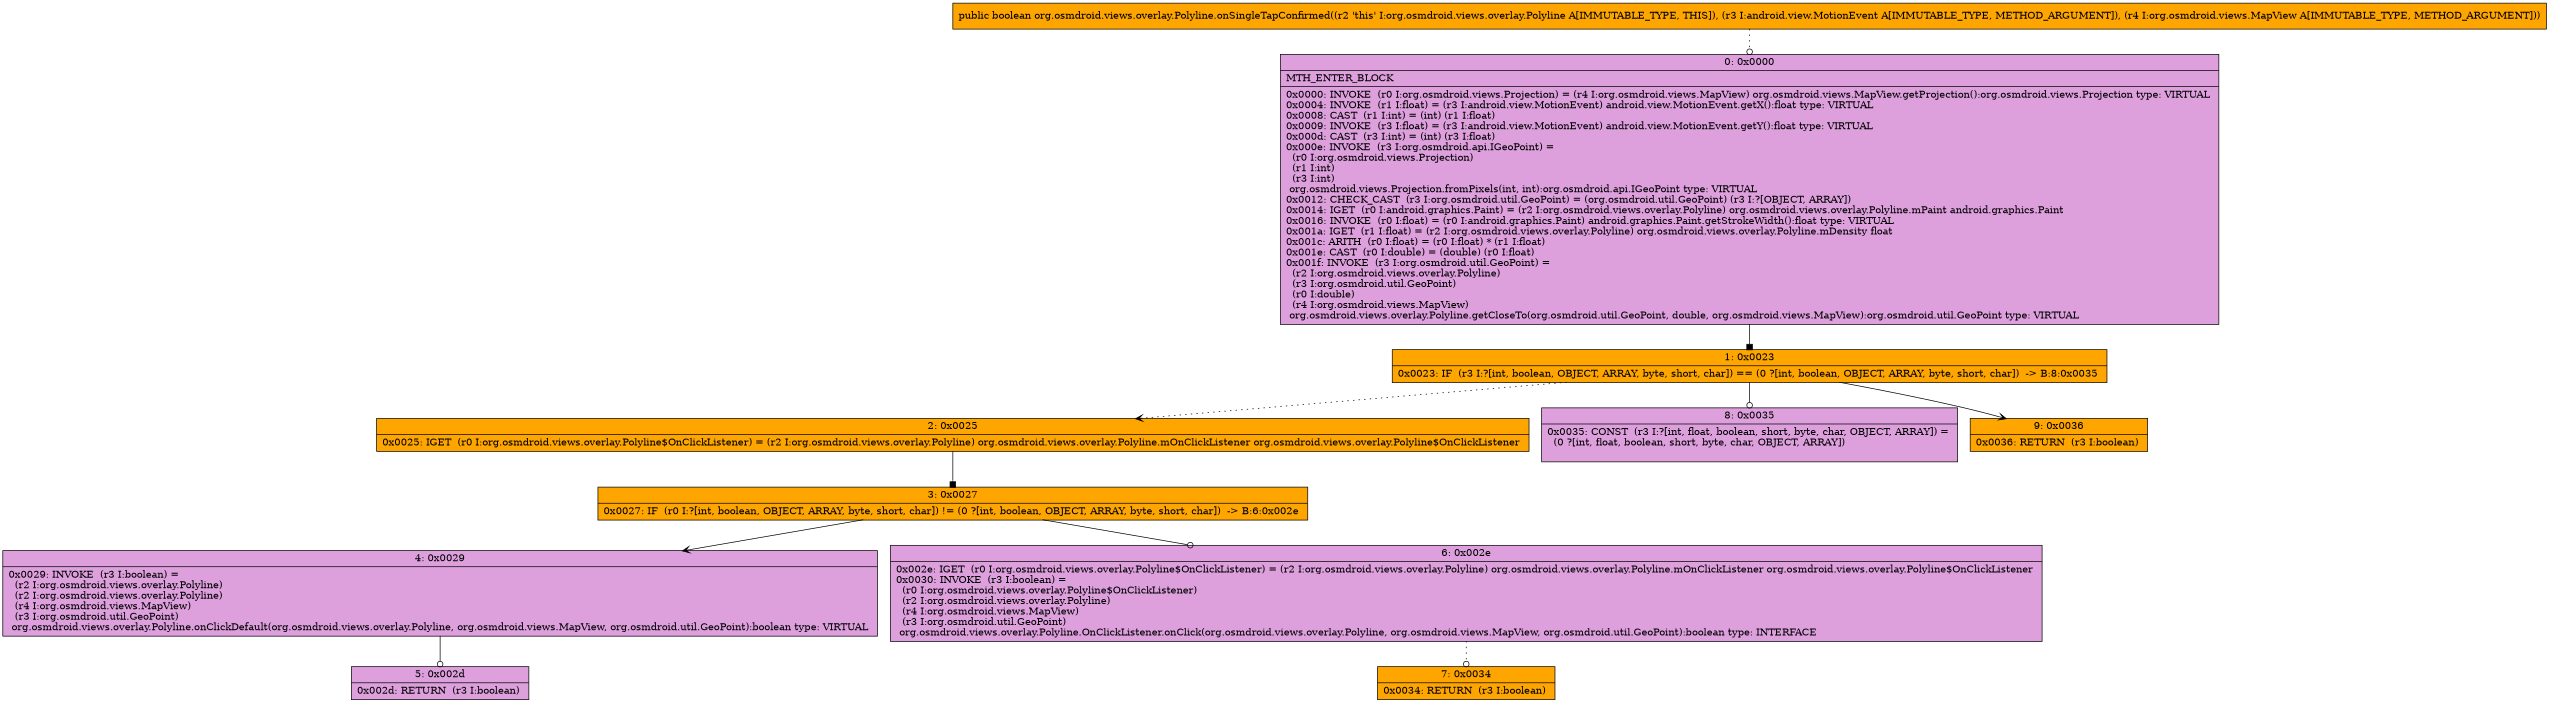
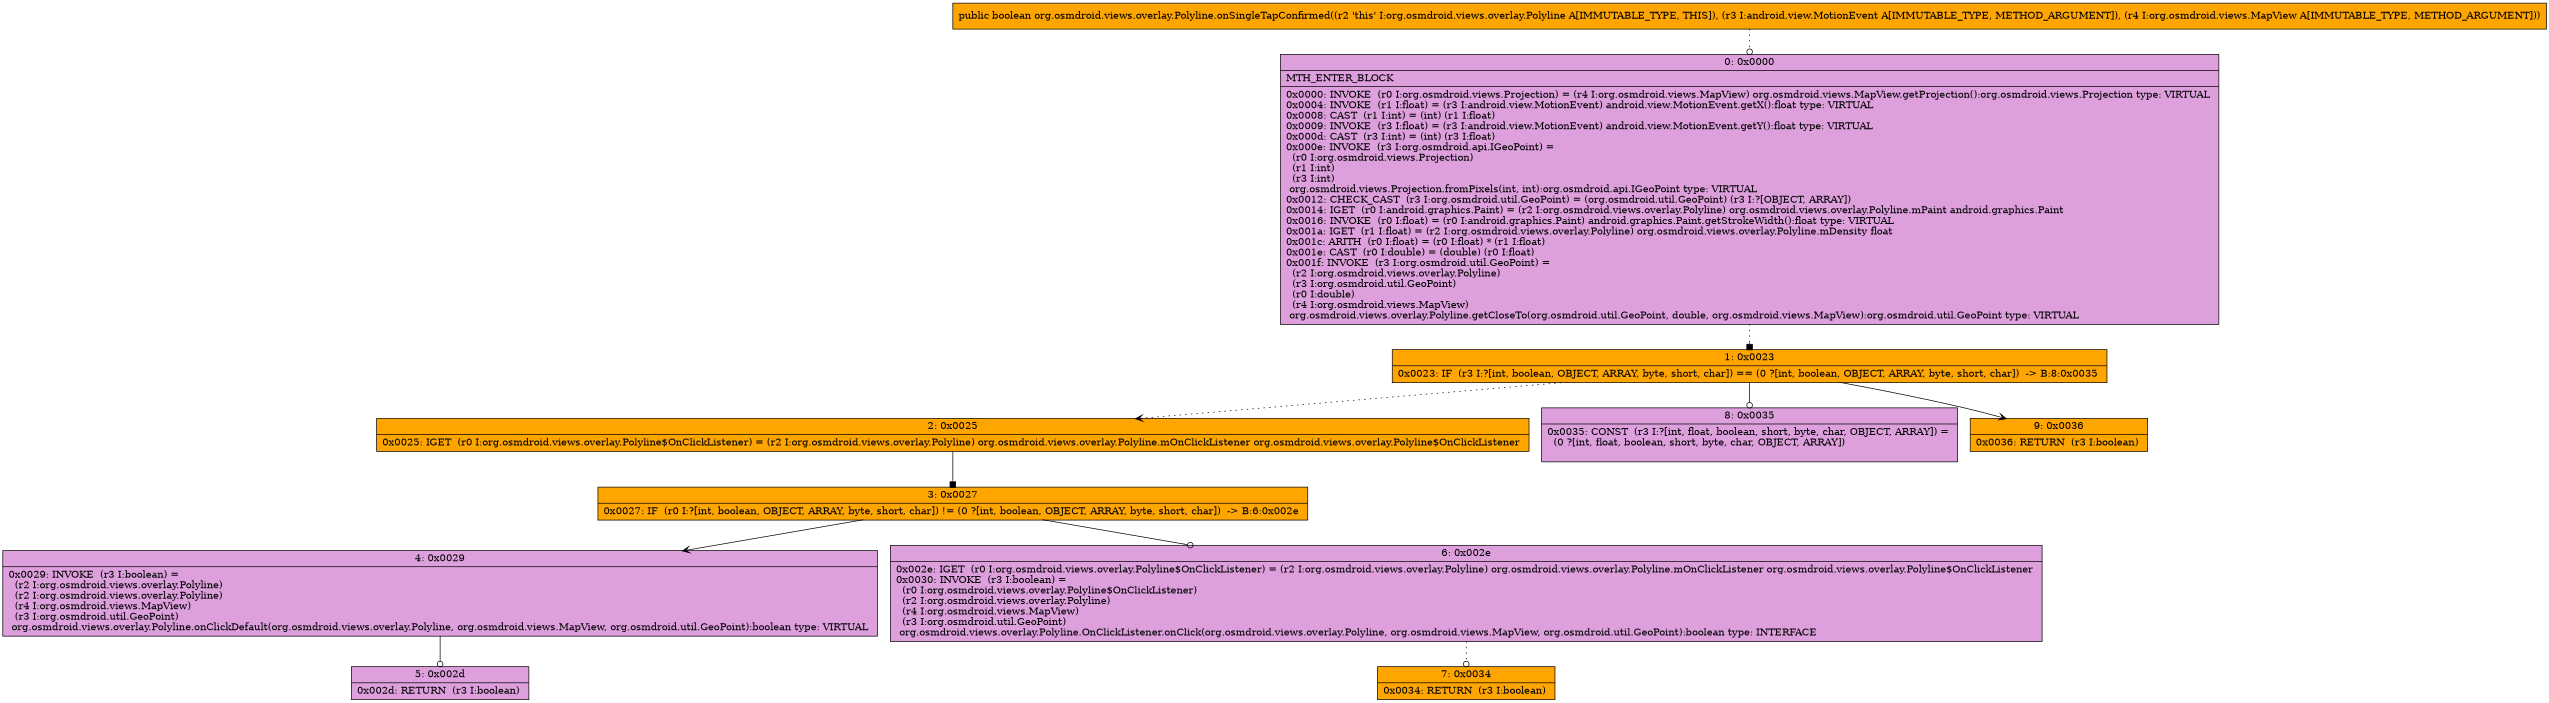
edge "0: 0x0000" -> "1: 0x0023": style solid -> dotted
